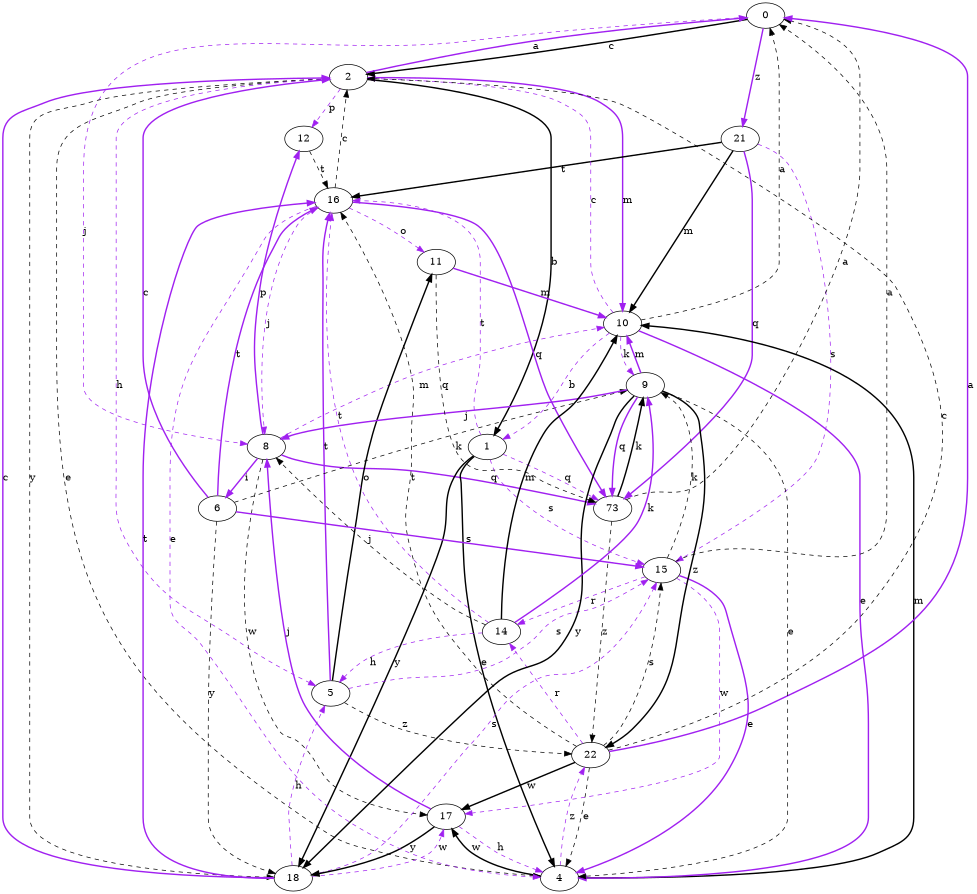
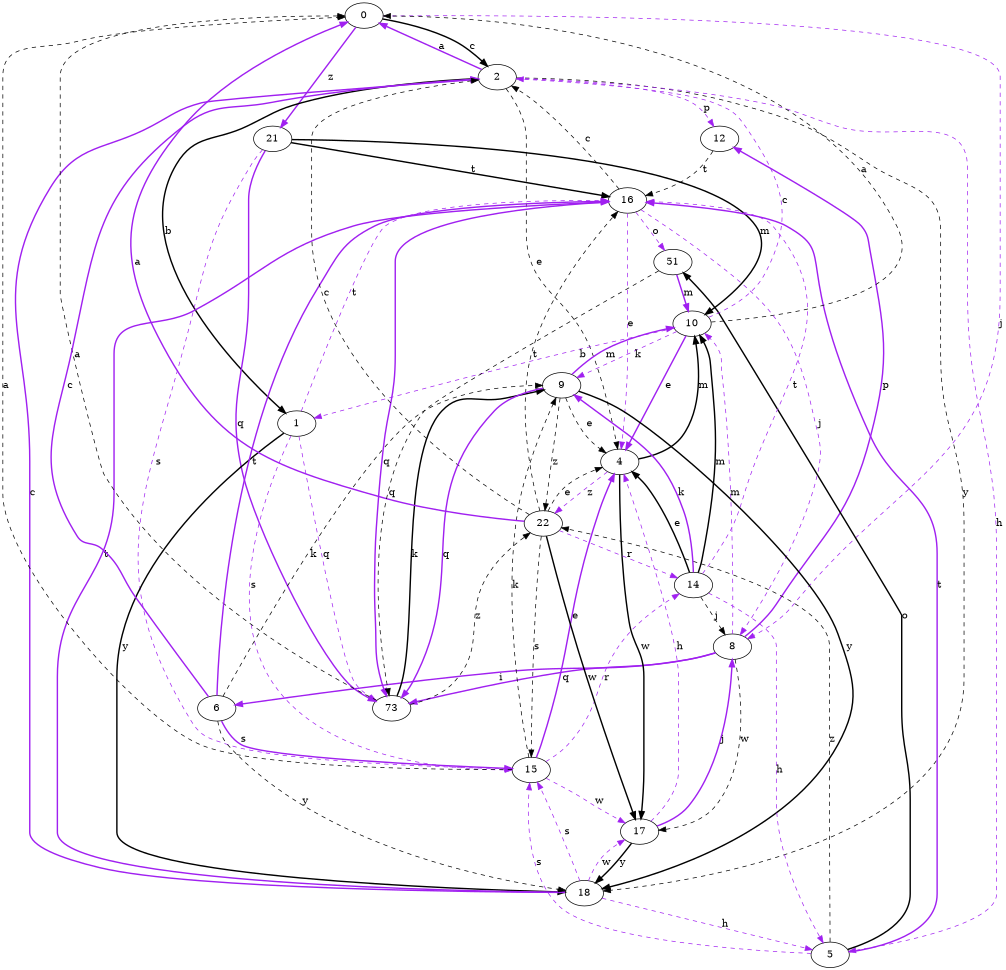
edge "2" -> "10": removed, label "m"
node "11": label "11" -> "51"
edge "9" -> "8": removed, label "j"
edge "9" -> "22": style bold -> dashed
edge "1" -> "4": now "14" -> "4"
